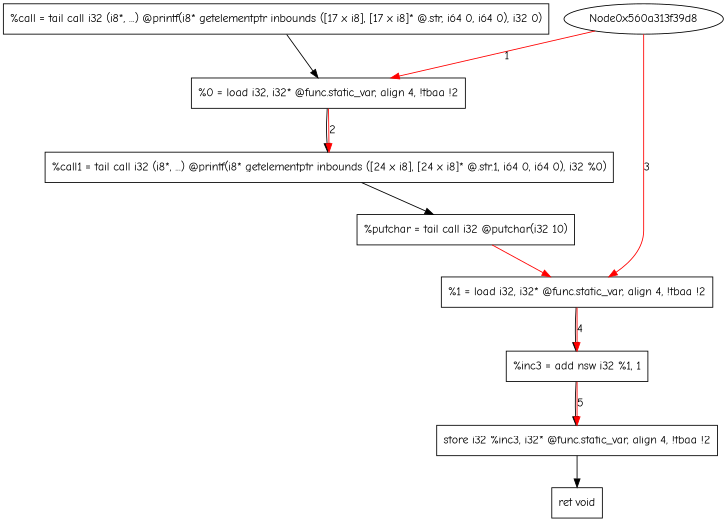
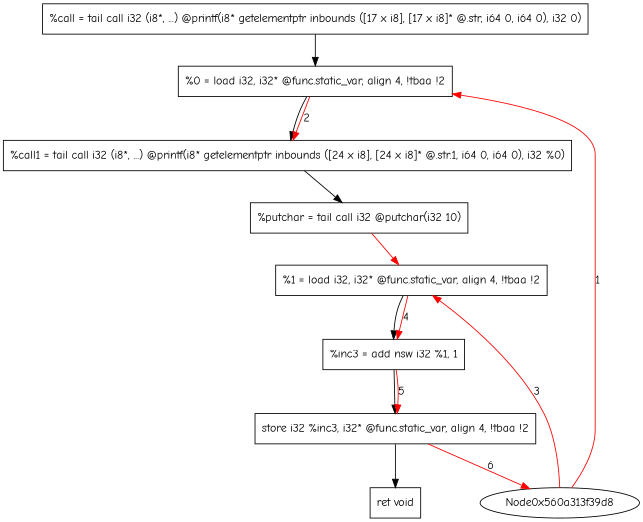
edge "store i32 %inc3, i32* @func.static_var, align 4, !tbaa !2" -> "Node0x560a313f39d8": added, label "6"
